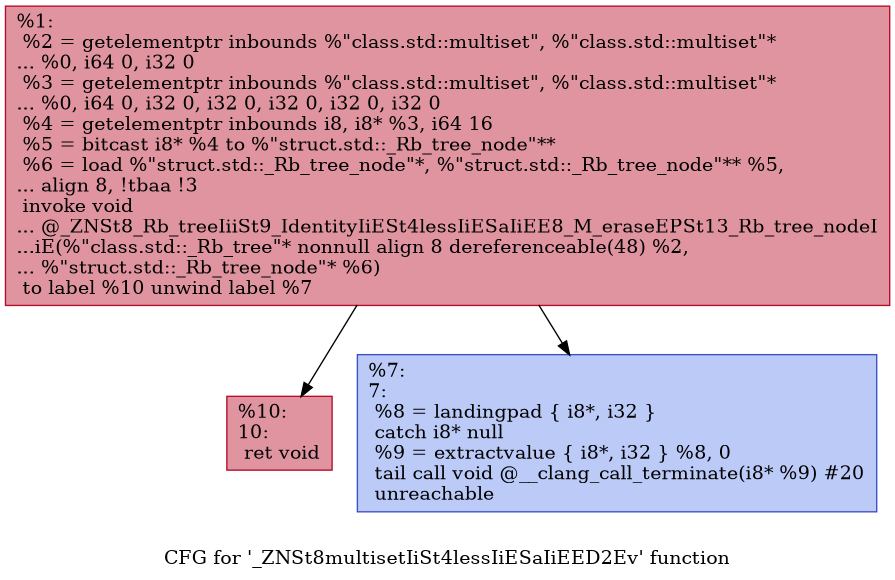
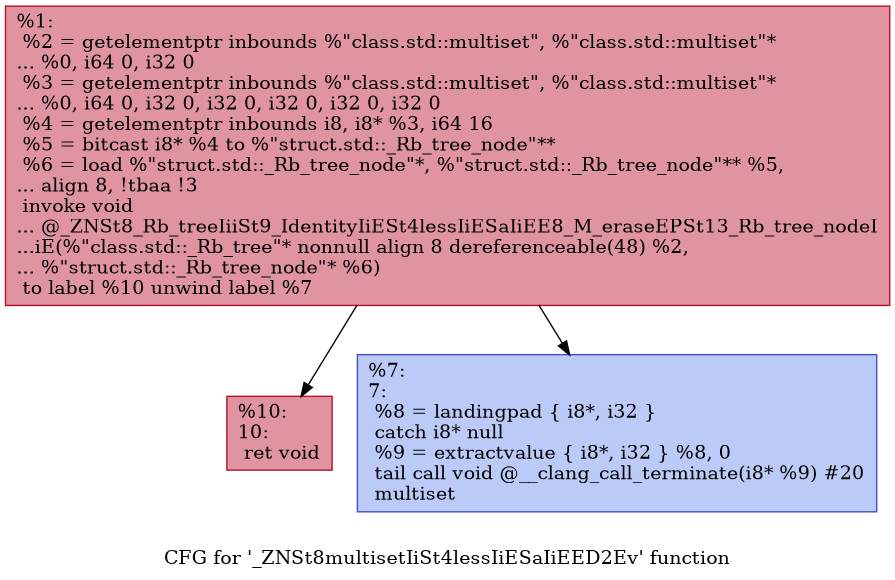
node "%7:": text "unreachable" -> "multiset"
